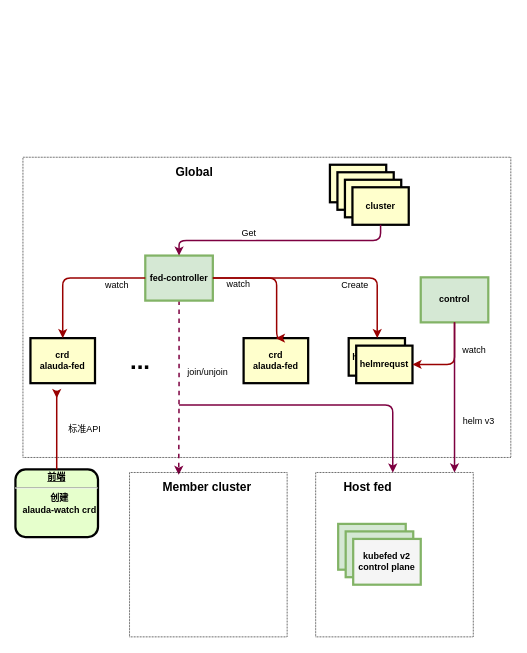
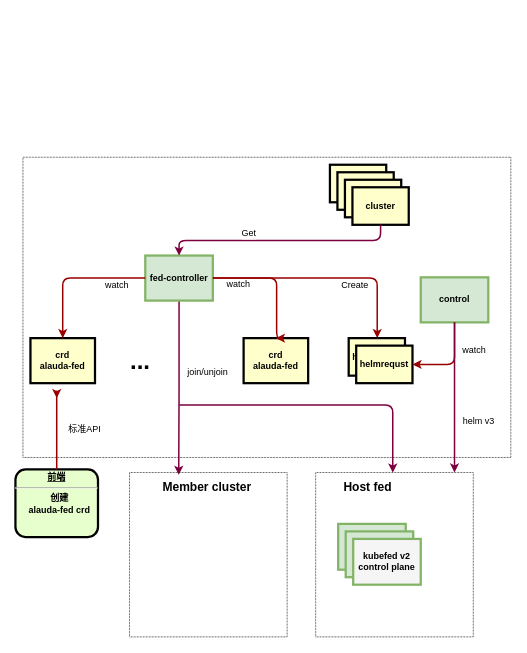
node "Global": removed
edge "fed-controller" -> "Member cluster": style dashed -> solid
node "前端 创建 alauda-watch crd": label "前端 创建 alauda-watch crd" -> "前端 创建 alauda-fed crd"
